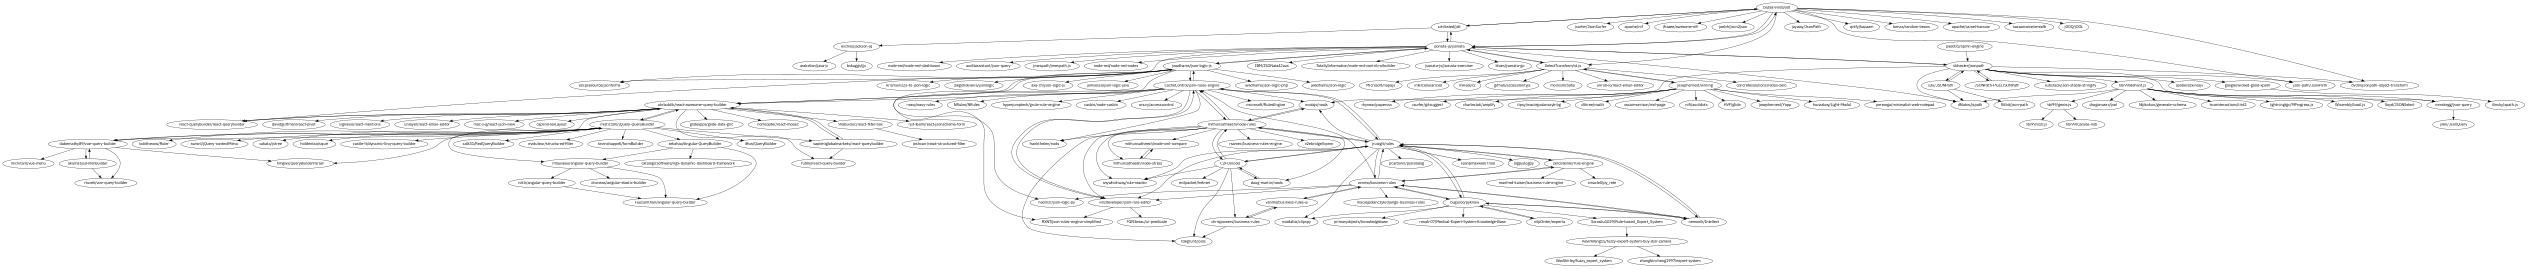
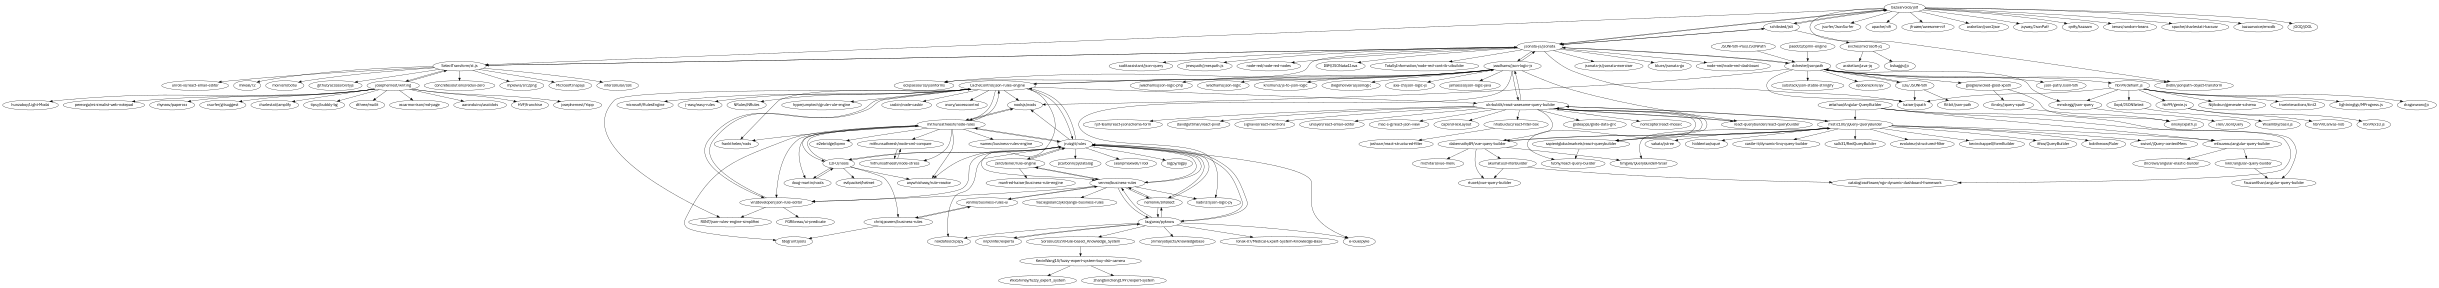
node "joelvh/json2json": label "joelvh/json2json" -> "arakelian/json2json"
node "apache/camel-karavan": label "apache/camel-karavan" -> "apache/charlestati-karavan"
edge "bazaarvoice/jolt" -> "json-path/JsonPath": removed
node "eiiches/jackson-jq": label "eiiches/jackson-jq" -> "eiiches/microsoft-jq"
edge "dchester/jsonpath" -> "JSONPath-Plus/JSONPath": removed
node "mplewis/src2png": added
edge "hbi99/defiant.js" -> "Wisembly/basil.js": now "lloyd/JSONSelect" -> "Wisembly/basil.js"
node "tipsy/maciejpolanczyk-bg": label "tipsy/maciejpolanczyk-bg" -> "tipsy/bubbly-bg"
node "nifi/asciidots": label "nifi/asciidots" -> "aaronduino/asciidots"
node "HVF/glide": label "HVF/glide" -> "HVF/franchise"
node "dfilatov/jspath": label "dfilatov/jspath" -> "kaiser/jspath"
node "ilinsky/jquery-xpath": added
node "dragonworx/jsel": label "dragonworx/jsel" -> "dragonworx/jjq"
edge "venmo/business-rules" -> "CacheControl/json-rules-engine": reversed
edge "mistic100/jQuery-QueryBuilder" -> "zebzhao/Angular-QueryBuilder": reversed
edge "akumatus/FilterBuilder" -> "dabernathy89/vue-query-builder": now "akumatus/FilterBuilder" -> "catalogicsoftware/ngx-dynamic-dashboard-framework"
edge "mfauveau/angular-query-builder" -> "FauzanKhan/angular-query-builder": removed
node "cmaclell/py_rete": removed
edge "C2FO/nools" -> "tdegrunt/jools": removed
node "Sorosliu1029/Rule-based_Expert_System": label "Sorosliu1029/Rule-based_Expert_System" -> "Sorosliu1029/Rule-based_Knowledge_System"
node "e-loue/pyke": added
